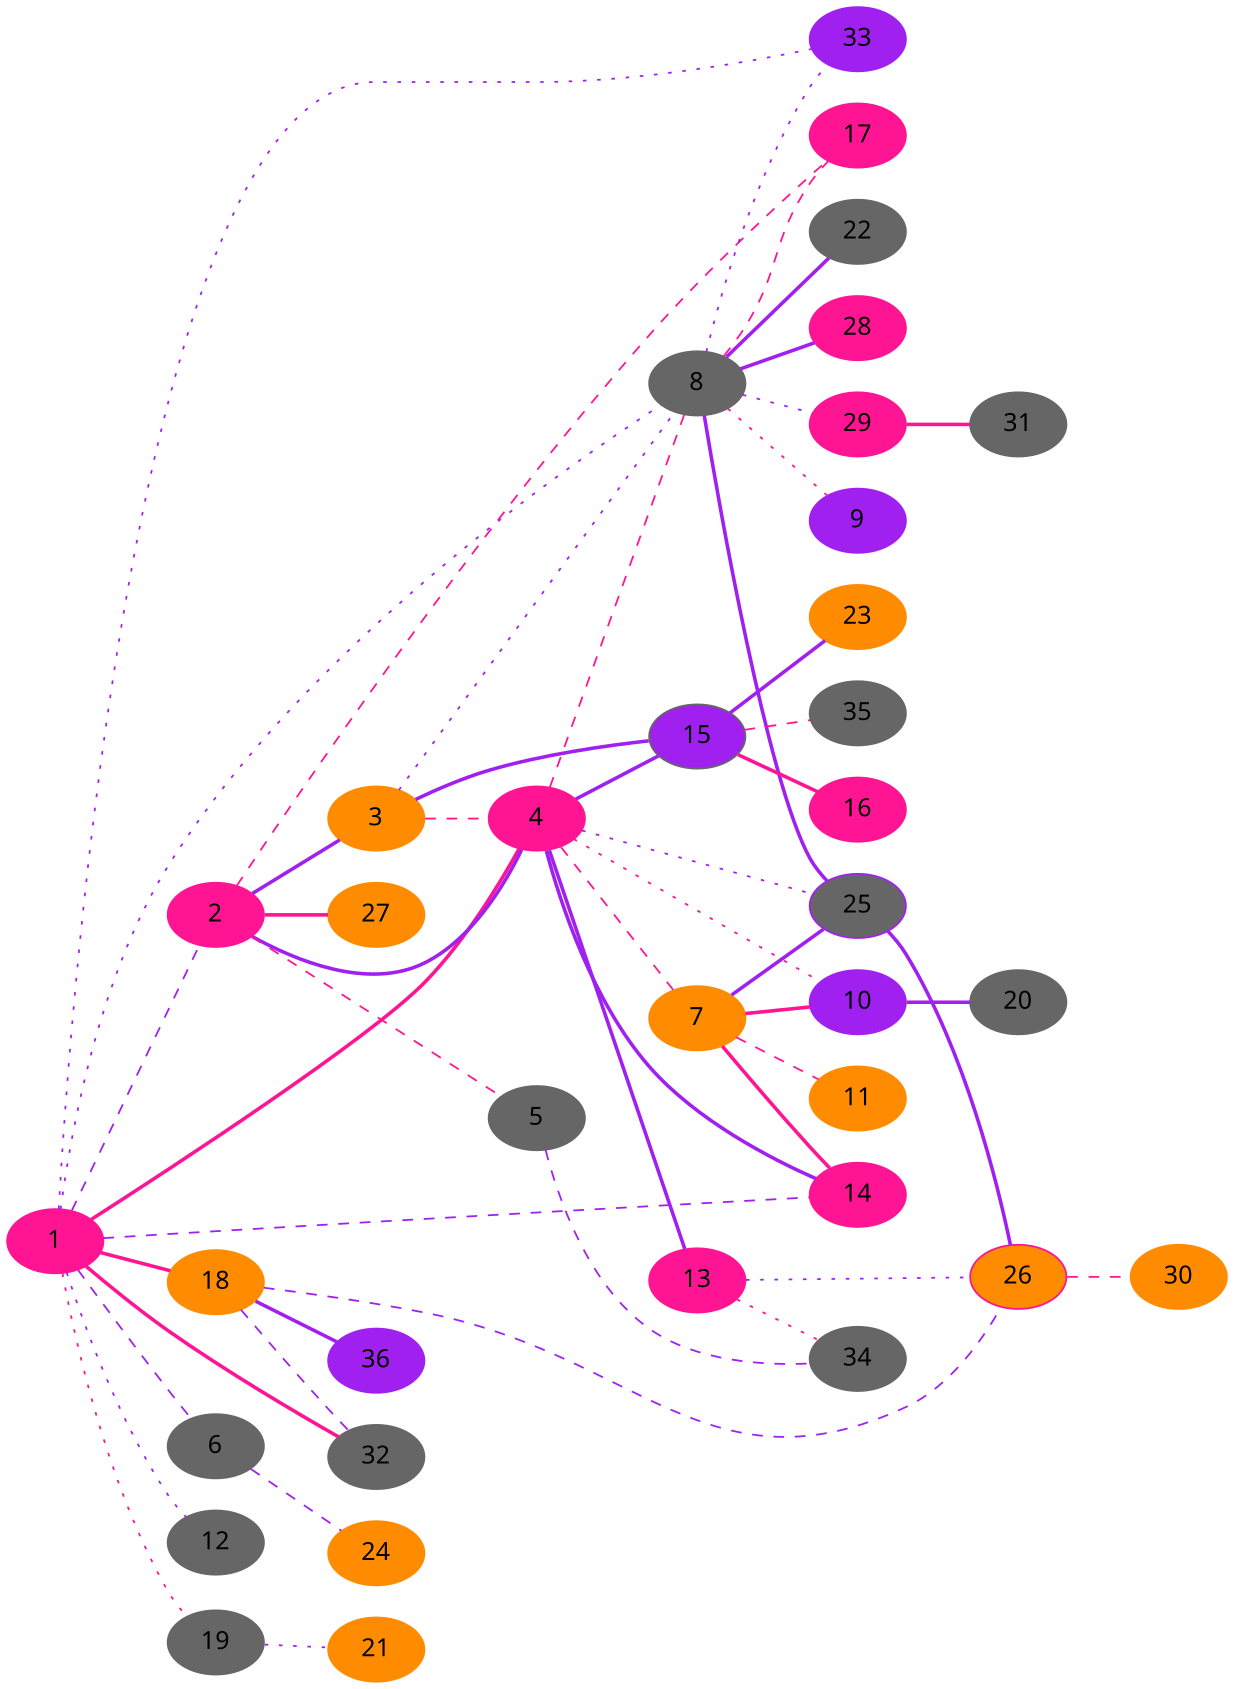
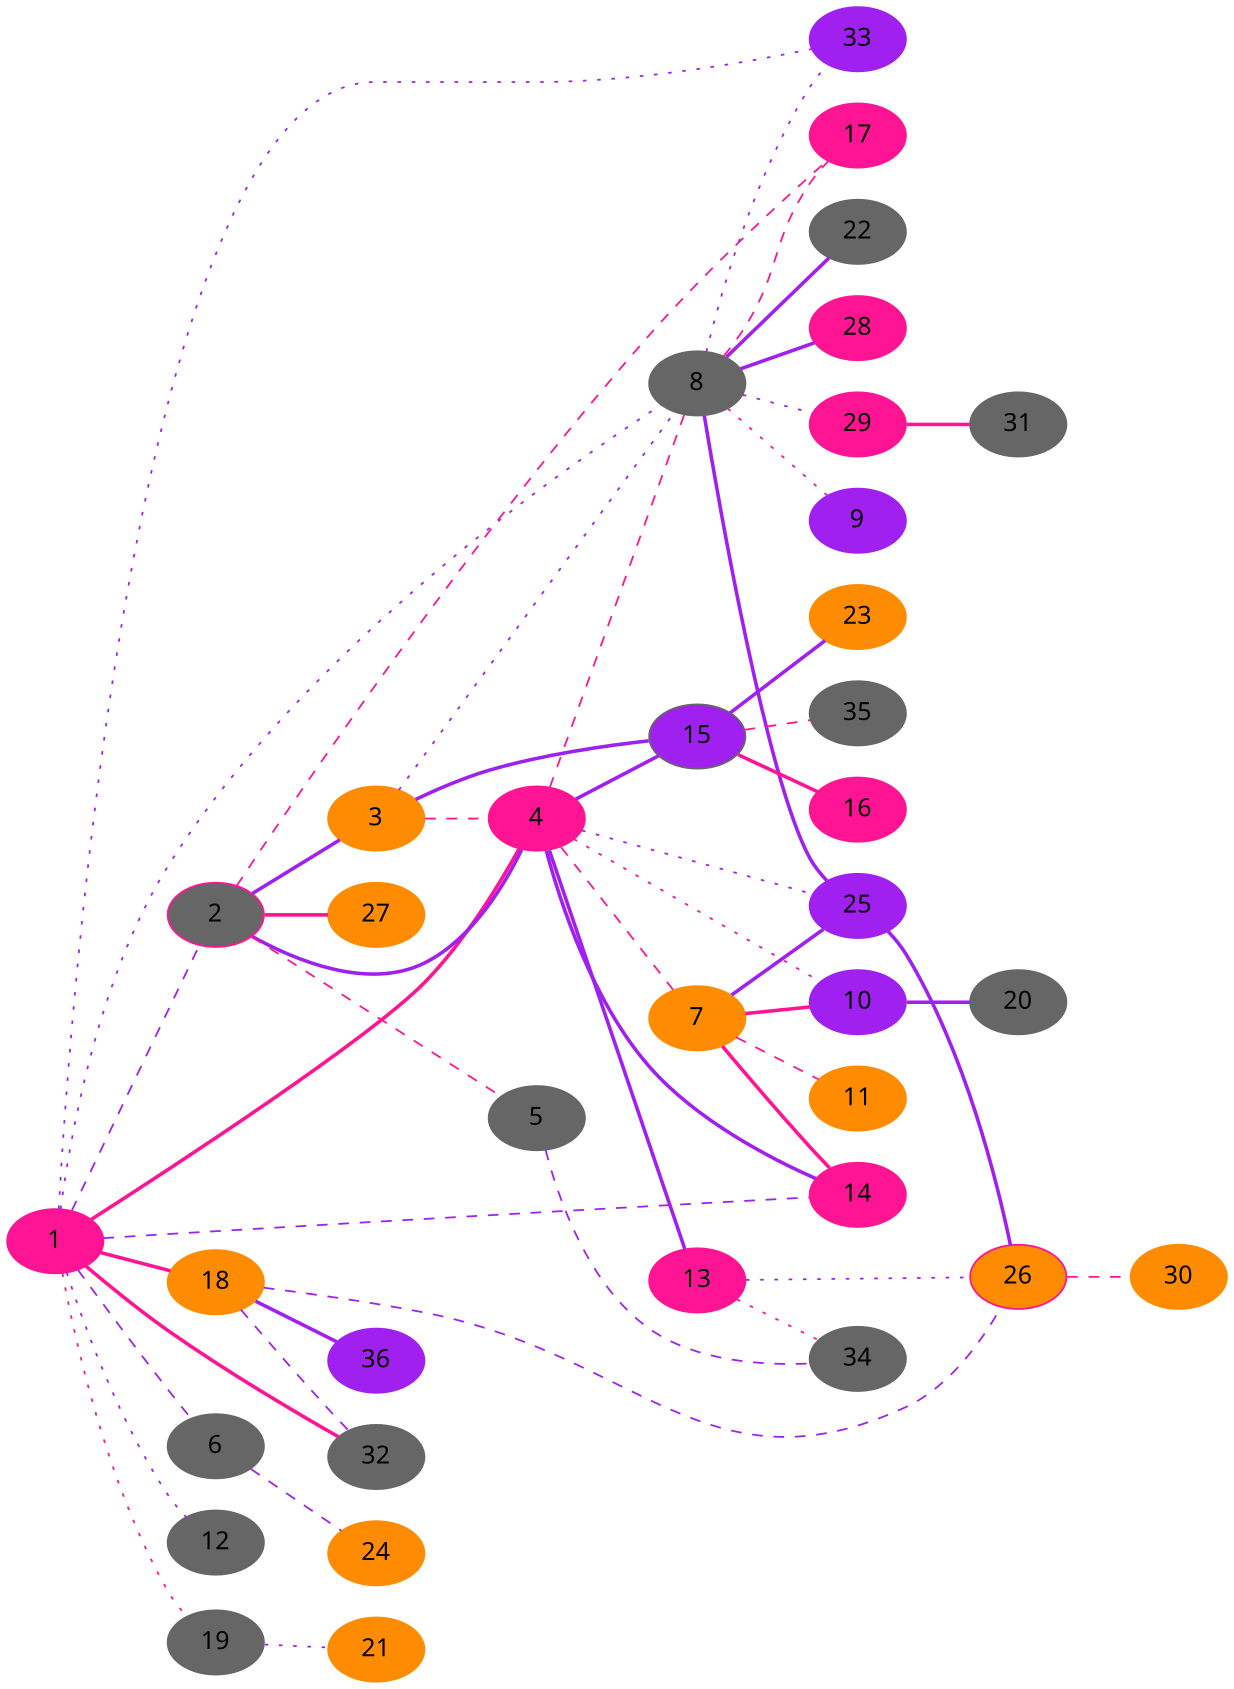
node "25": fillcolor gray40 -> purple
node "2": fillcolor deeppink -> gray40
